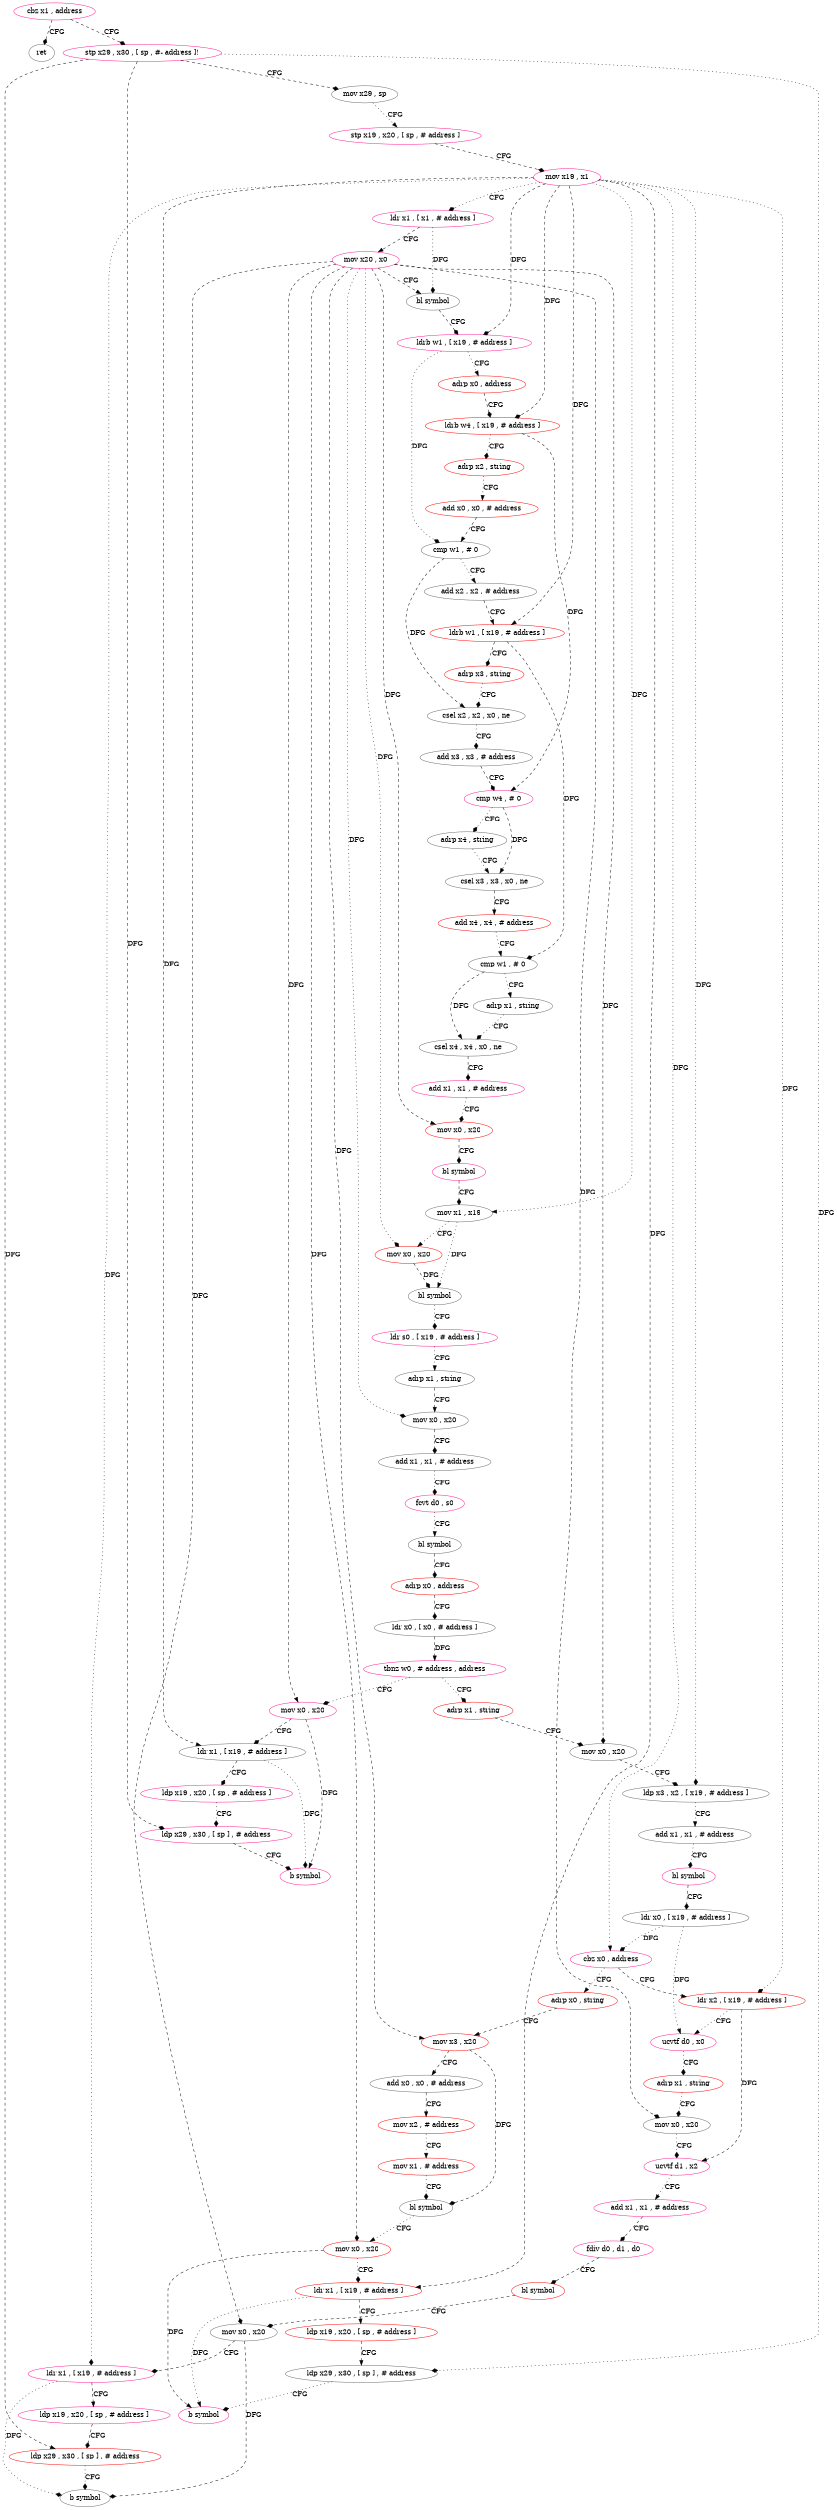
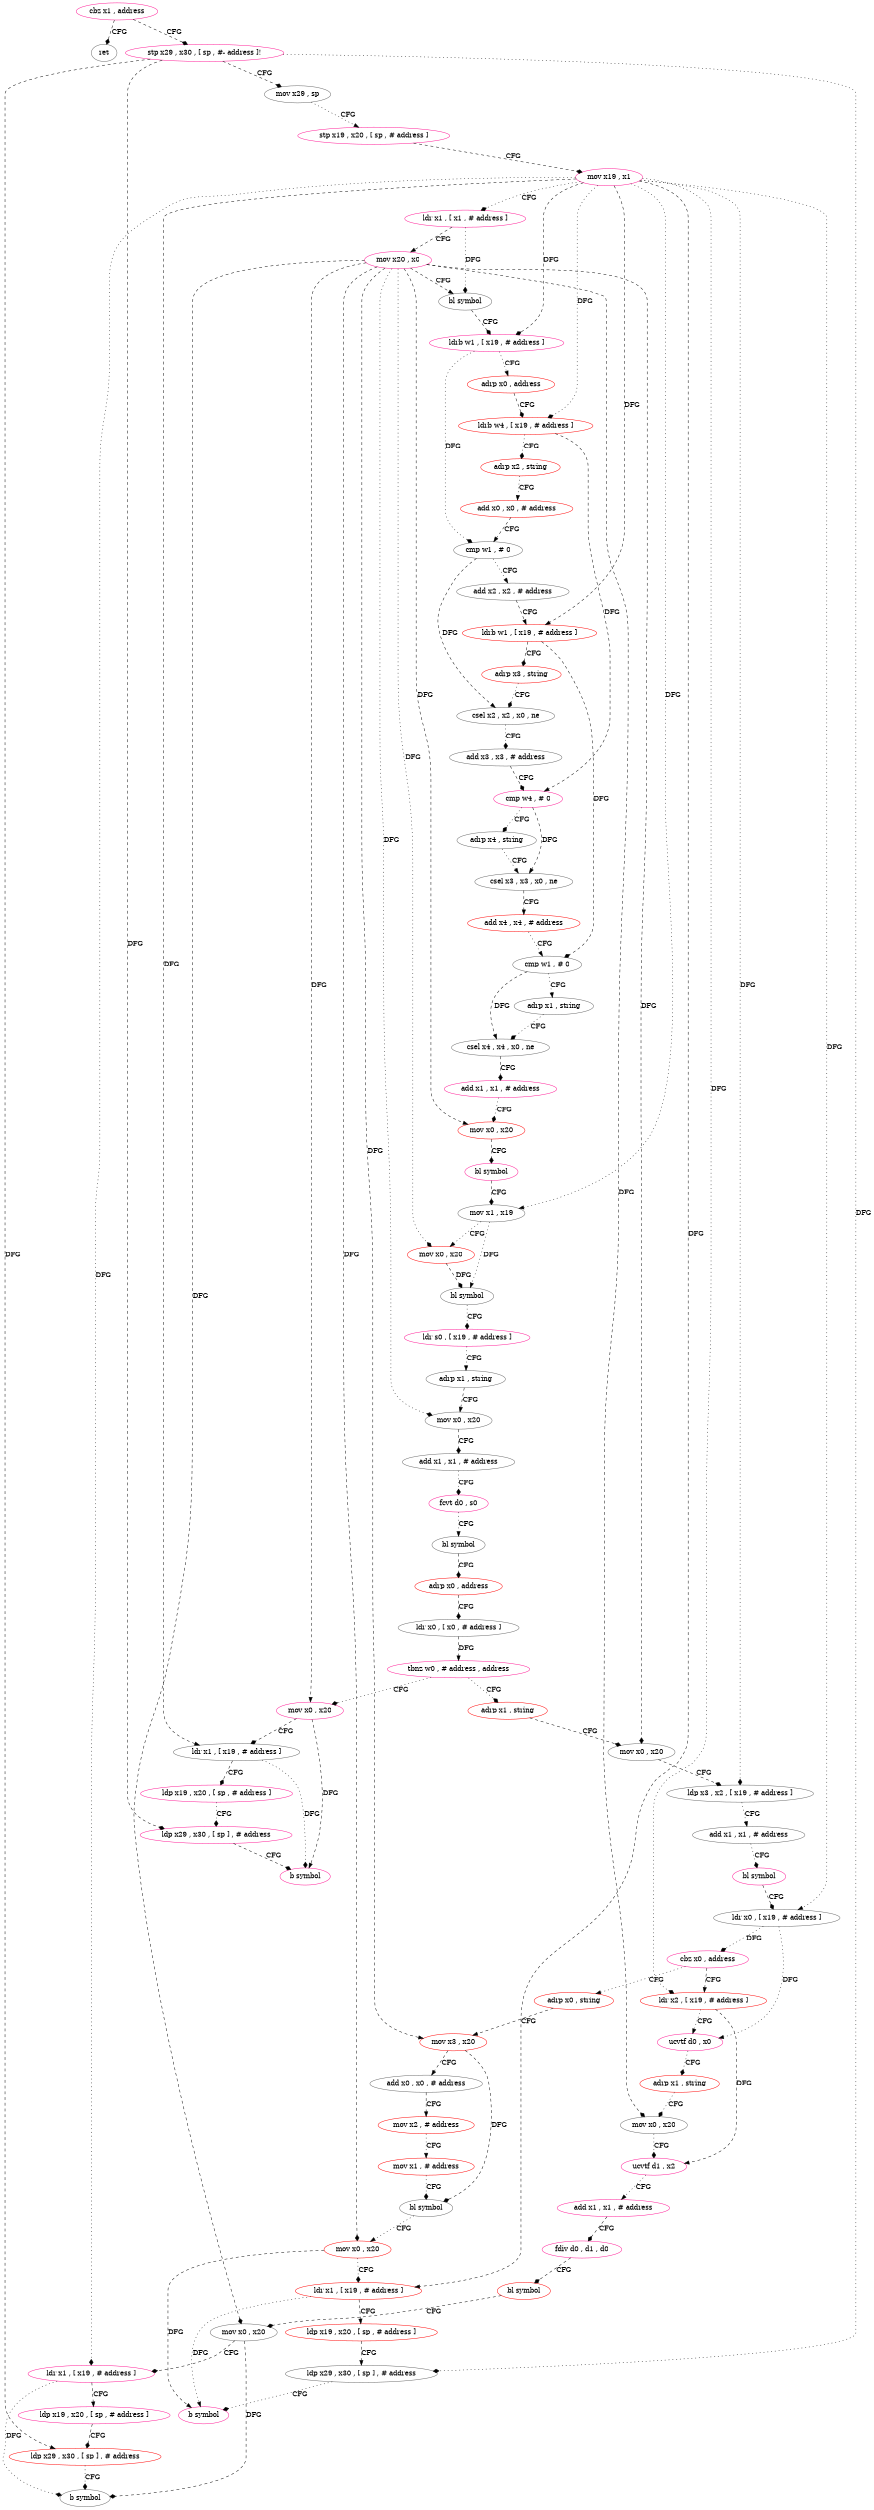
edge "mov x19 , x1" -> "ldrb w4 , [ x19 , # address ]": style dashed -> dotted
edge "mov x19 , x1" -> "cbz x0 , address": now "mov x19 , x1" -> "ldr x0 , [ x19 , # address ]"
